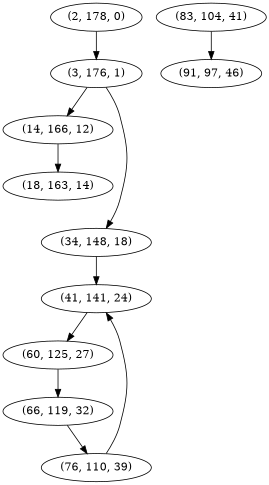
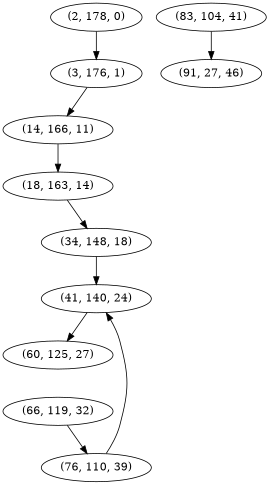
node "(91, 97, 46)": label "(91, 97, 46)" -> "(91, 27, 46)"
node "(14, 166, 12)": label "(14, 166, 12)" -> "(14, 166, 11)"
edge "(3, 176, 1)" -> "(34, 148, 18)": now "(18, 163, 14)" -> "(34, 148, 18)"
node "(41, 141, 24)": label "(41, 141, 24)" -> "(41, 140, 24)"
edge "(60, 125, 27)" -> "(66, 119, 32)": removed
